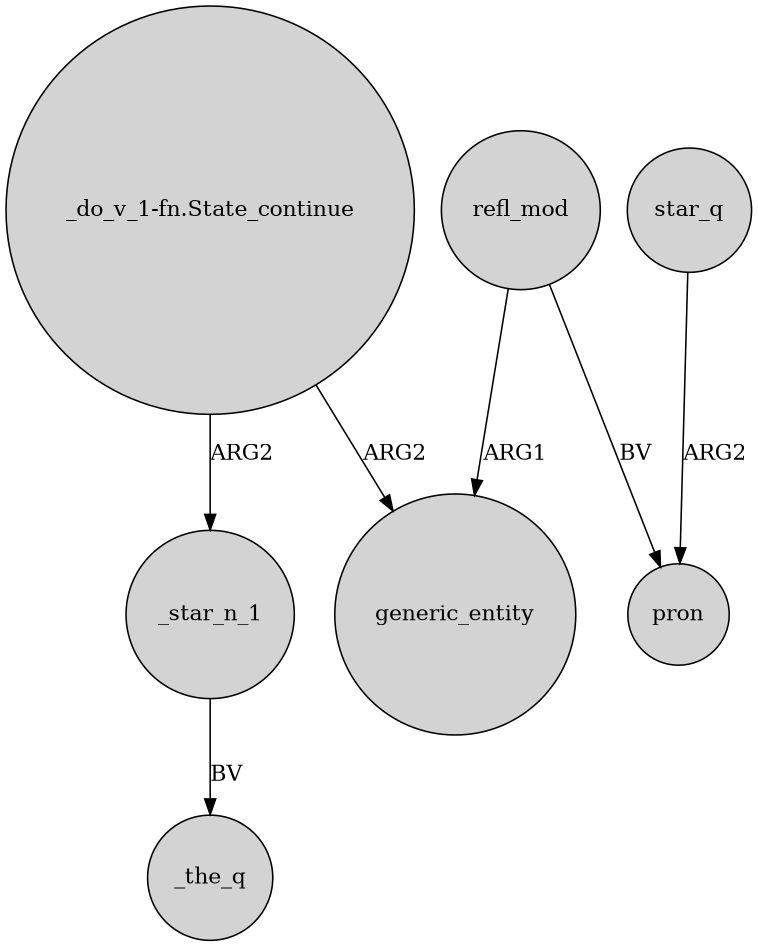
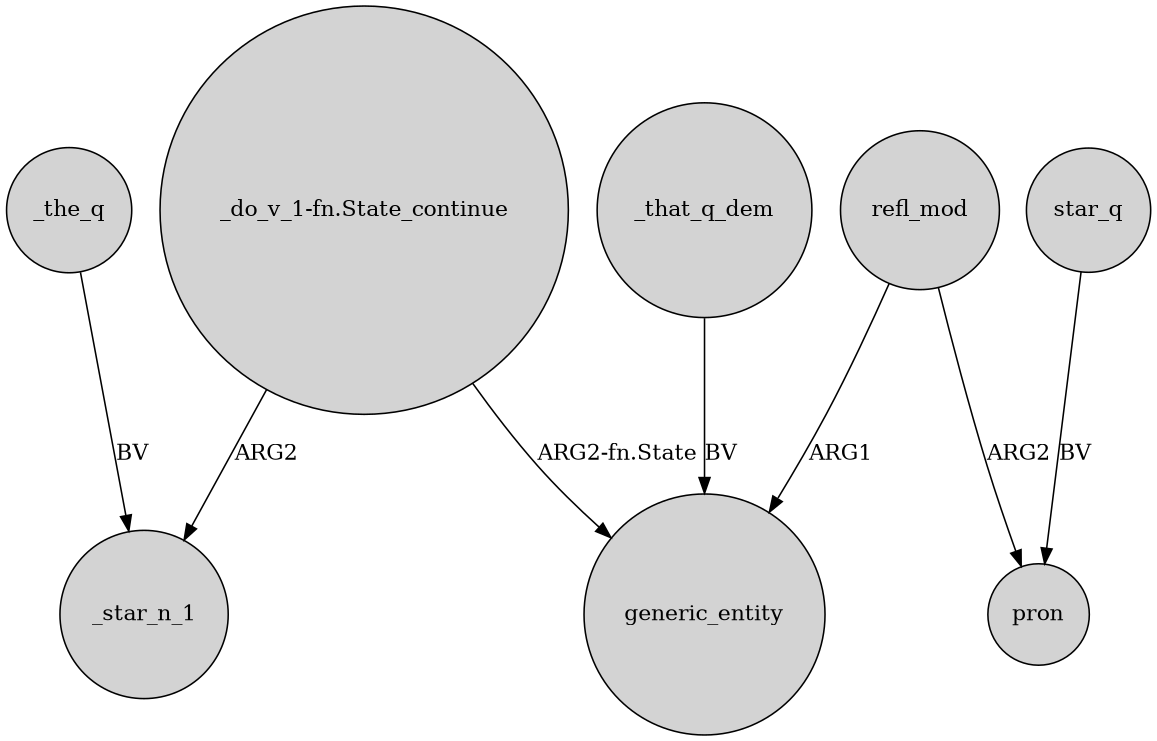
node "_that_q_dem": added
edge "_do_v_1-fn.State_continue" -> "generic_entity": label "ARG2" -> "ARG2-fn.State"
edge "refl_mod" -> "pron": label "BV" -> "ARG2"
edge "star_q" -> "pron": label "ARG2" -> "BV"
edge "_star_n_1" -> "_the_q": reversed
